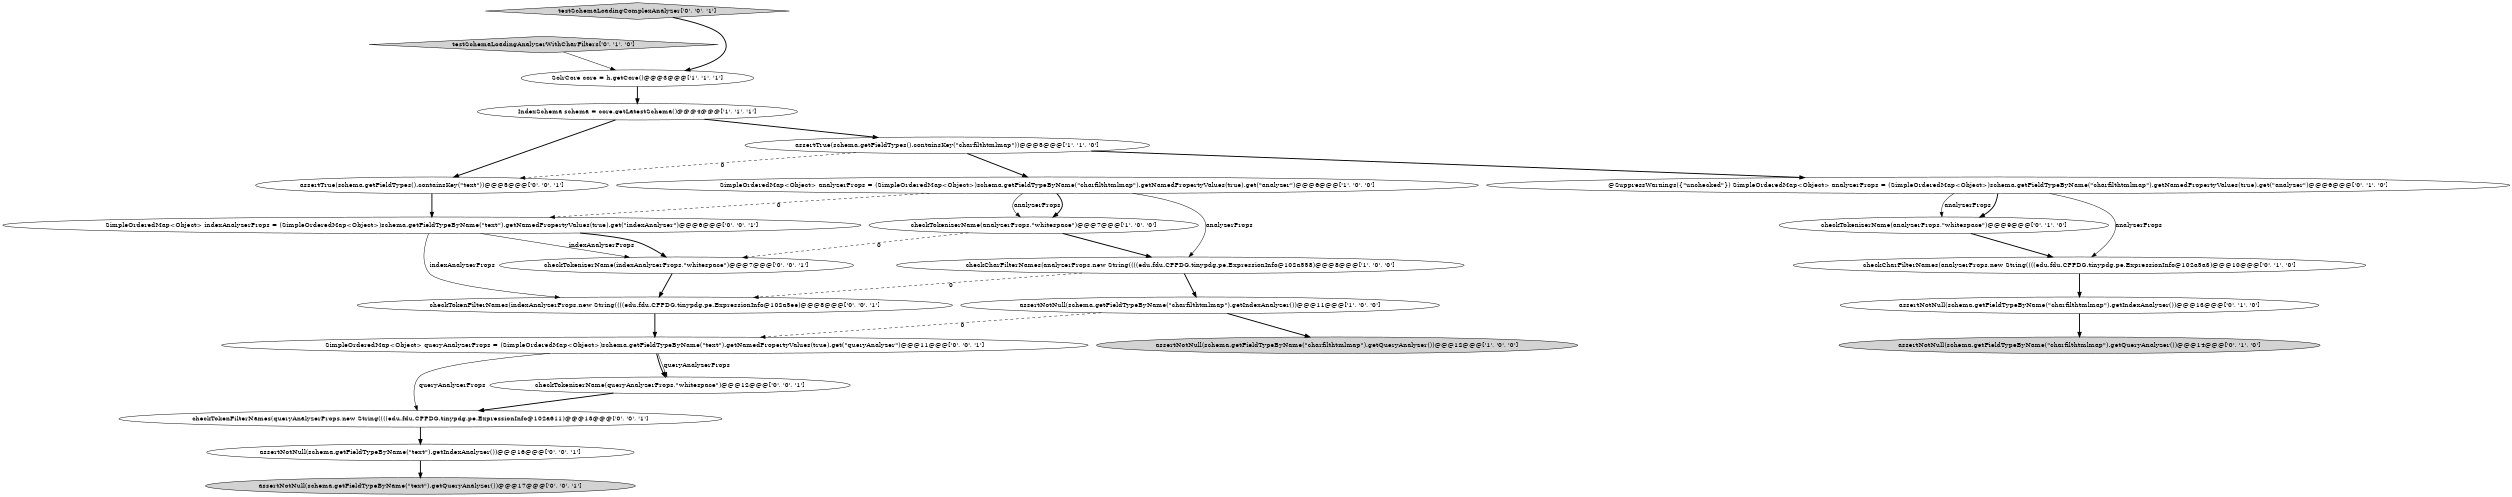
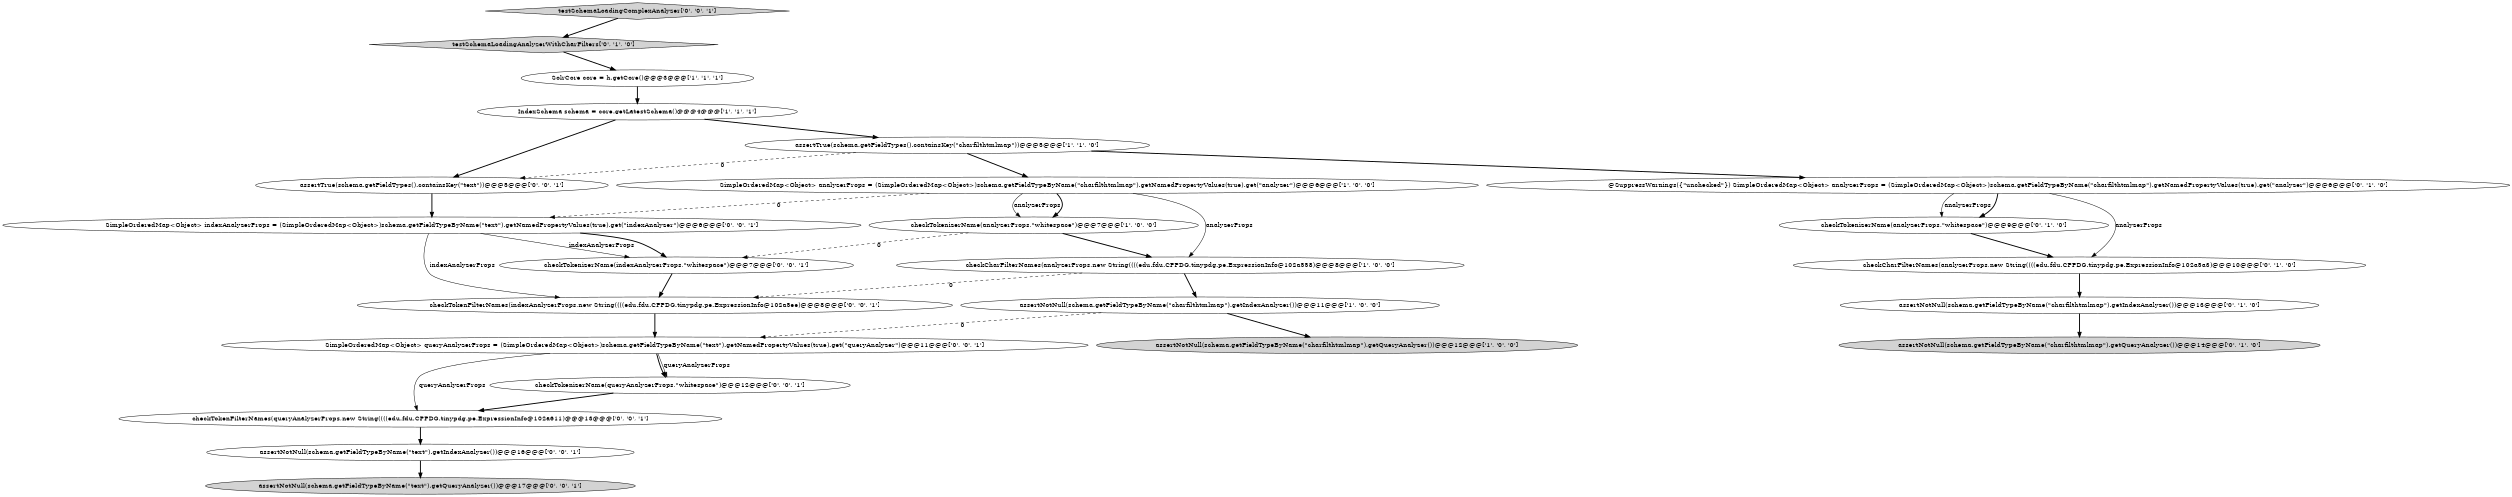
edge "testSchemaLoadingComplexAnalyzer['0', '0', '1']" -> "SolrCore core = h.getCore()@@@3@@@['1', '1', '1']": now "testSchemaLoadingComplexAnalyzer['0', '0', '1']" -> "testSchemaLoadingAnalyzerWithCharFilters['0', '1', '0']"
edge "testSchemaLoadingAnalyzerWithCharFilters['0', '1', '0']" -> "SolrCore core = h.getCore()@@@3@@@['1', '1', '1']": style solid -> bold
